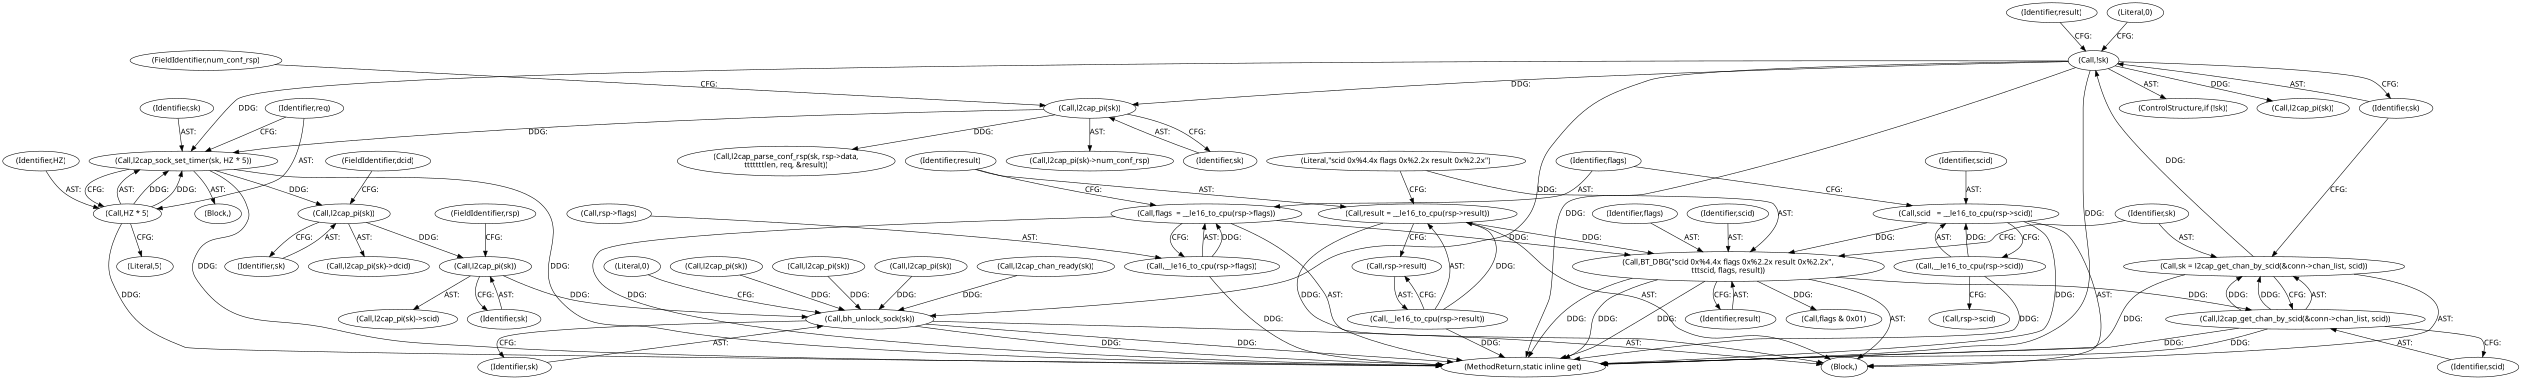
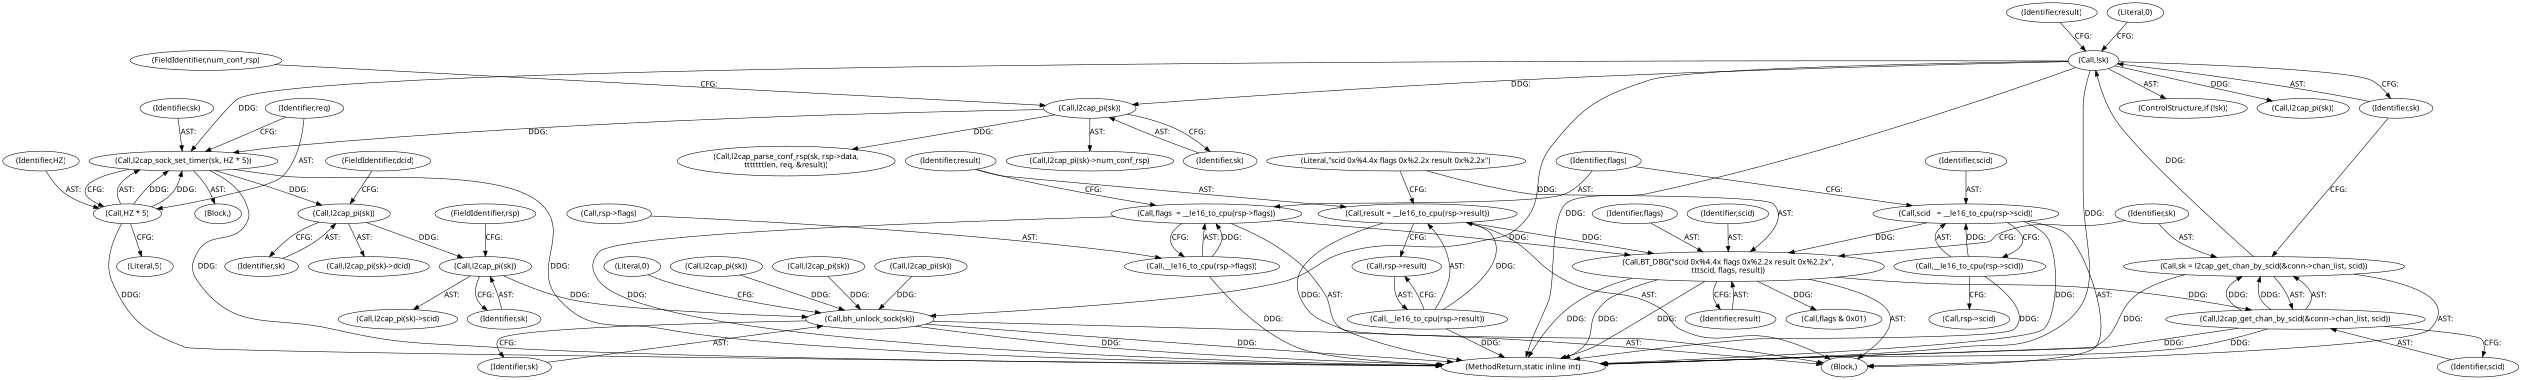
node "(Call,l2cap_chan_ready(sk))": removed
edge "(Call,sk = l2cap_get_chan_by_scid(&conn->chan_list, scid))" -> "(Call,l2cap_get_chan_by_scid(&conn->chan_list, scid))": label "CFG: " -> "AST: "
node "(MethodReturn,static inline get)": label "(MethodReturn,static inline get)" -> "(MethodReturn,static inline int)"
